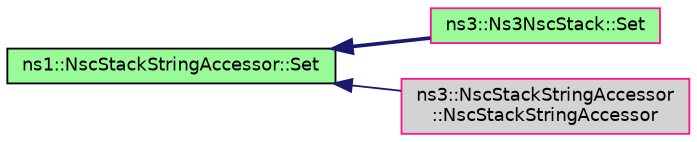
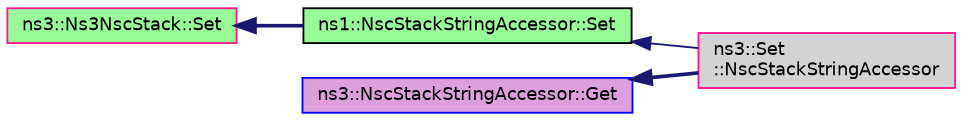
edge "ns3::Ns3NscStack::Set" -> "ns1::NscStackStringAccessor::Set": reversed
node "ns3::NscStackStringAccessor::Get": added
node "ns3::NscStackStringAccessor ::NscStackStringAccessor": label "ns3::NscStackStringAccessor ::NscStackStringAccessor" -> "ns3::Set ::NscStackStringAccessor"
